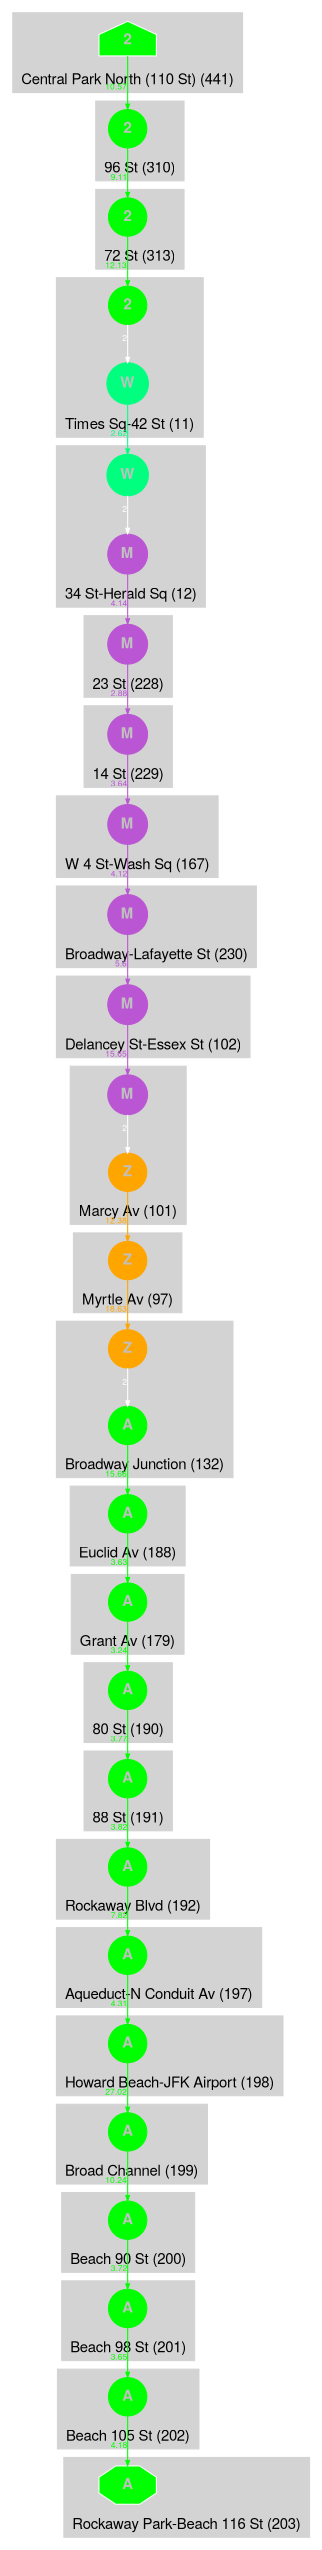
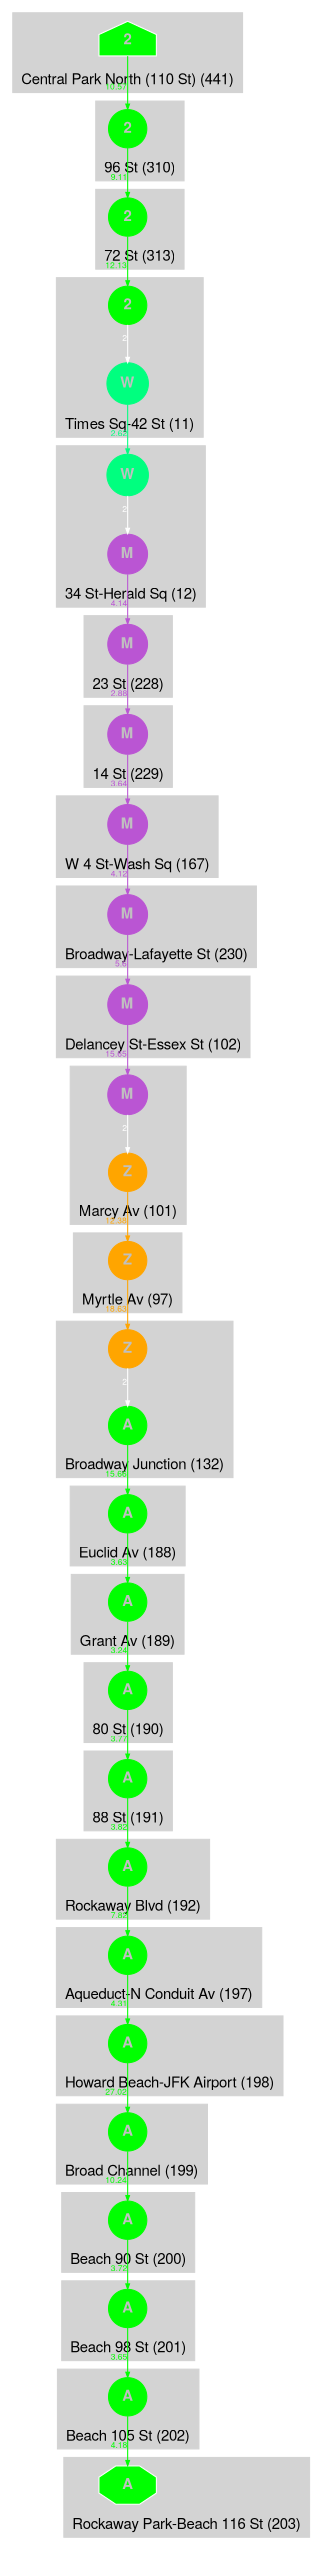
cluster "Grant Av (179)": label "Grant Av (179)" -> "Grant Av (189)"
